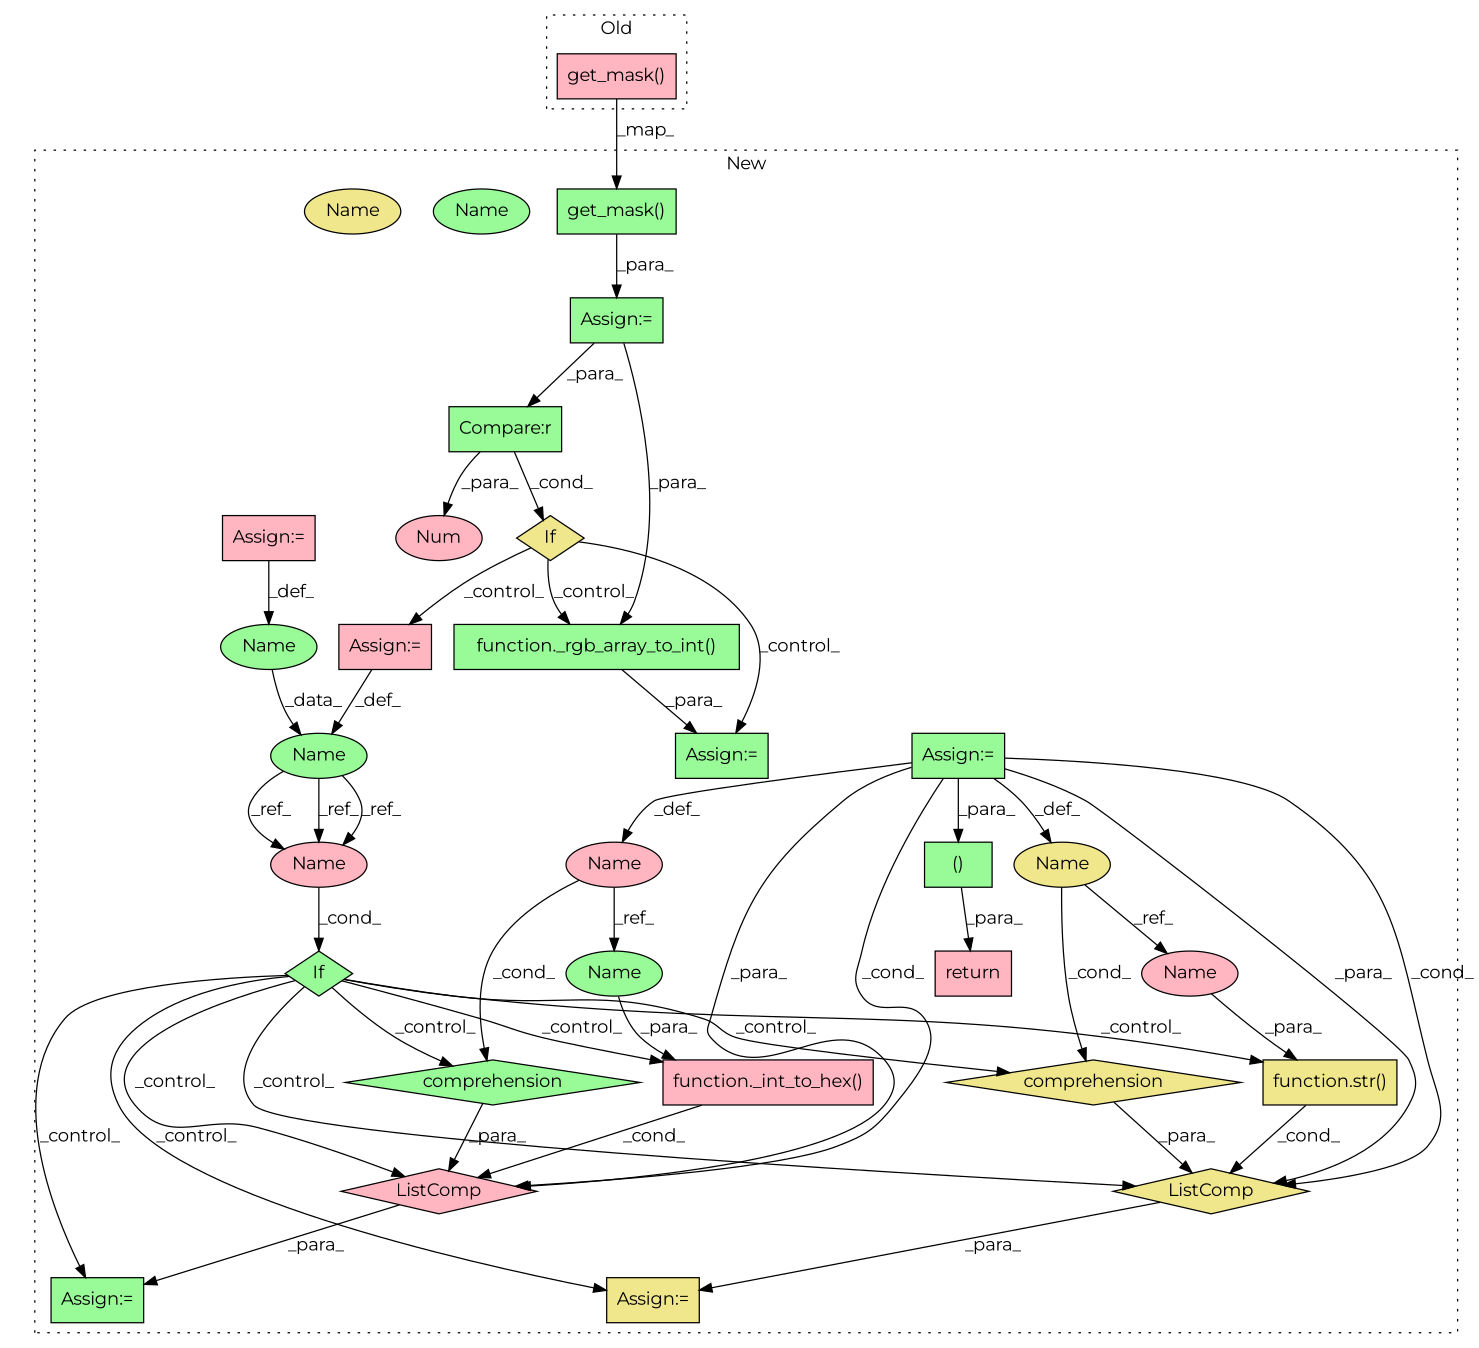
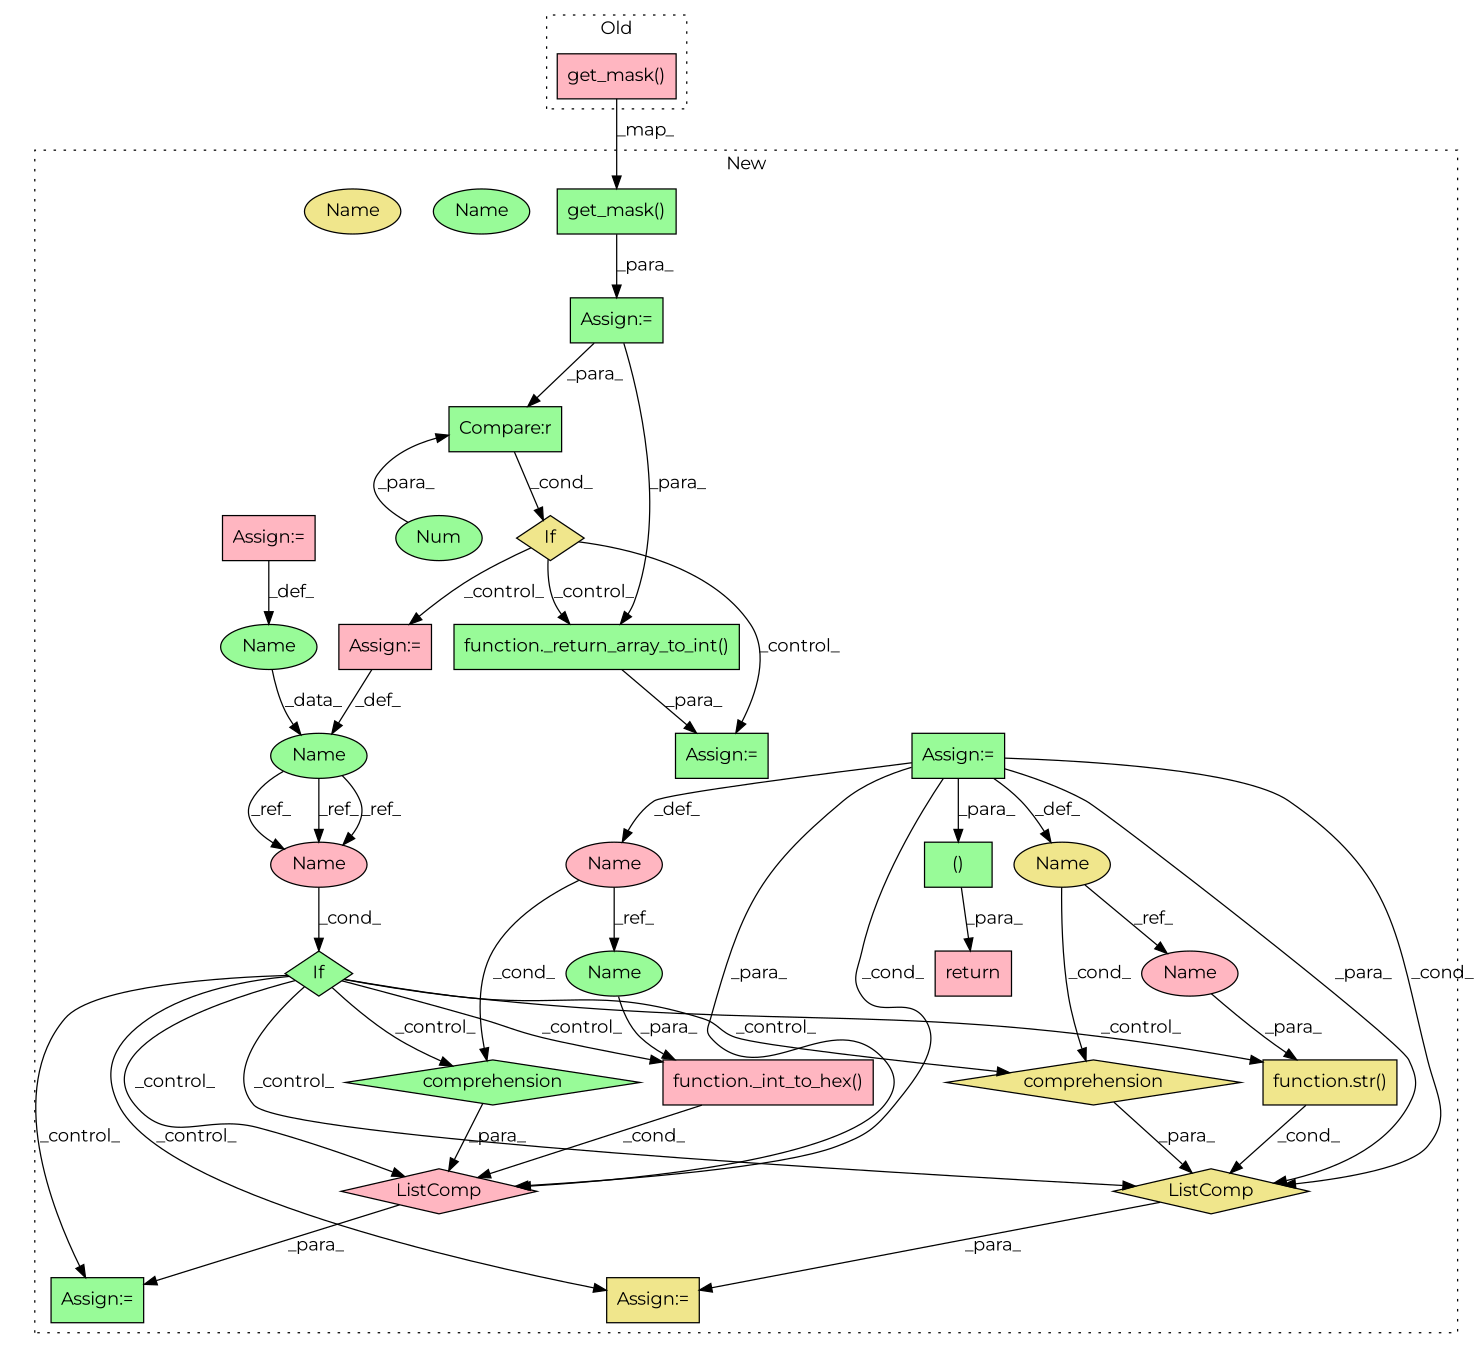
edge "Compare:r" -> "Num": reversed
node "Num": fillcolor lightpink -> palegreen
node "function._rgb_array_to_int()": label "function._rgb_array_to_int()" -> "function._return_array_to_int()"
